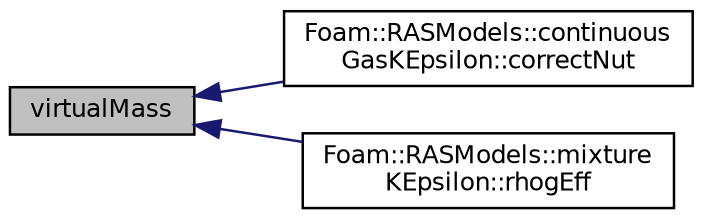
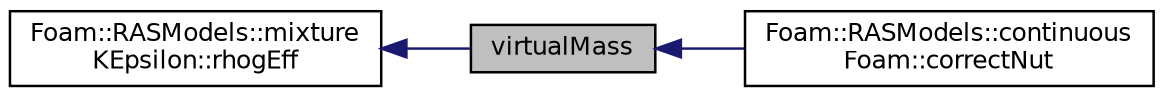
node "Foam::RASModels::continuous GasKEpsilon::correctNut": label "Foam::RASModels::continuous GasKEpsilon::correctNut" -> "Foam::RASModels::continuous Foam::correctNut"
edge "Foam::RASModels::mixture KEpsilon::rhogEff" -> "virtualMass": reversed
